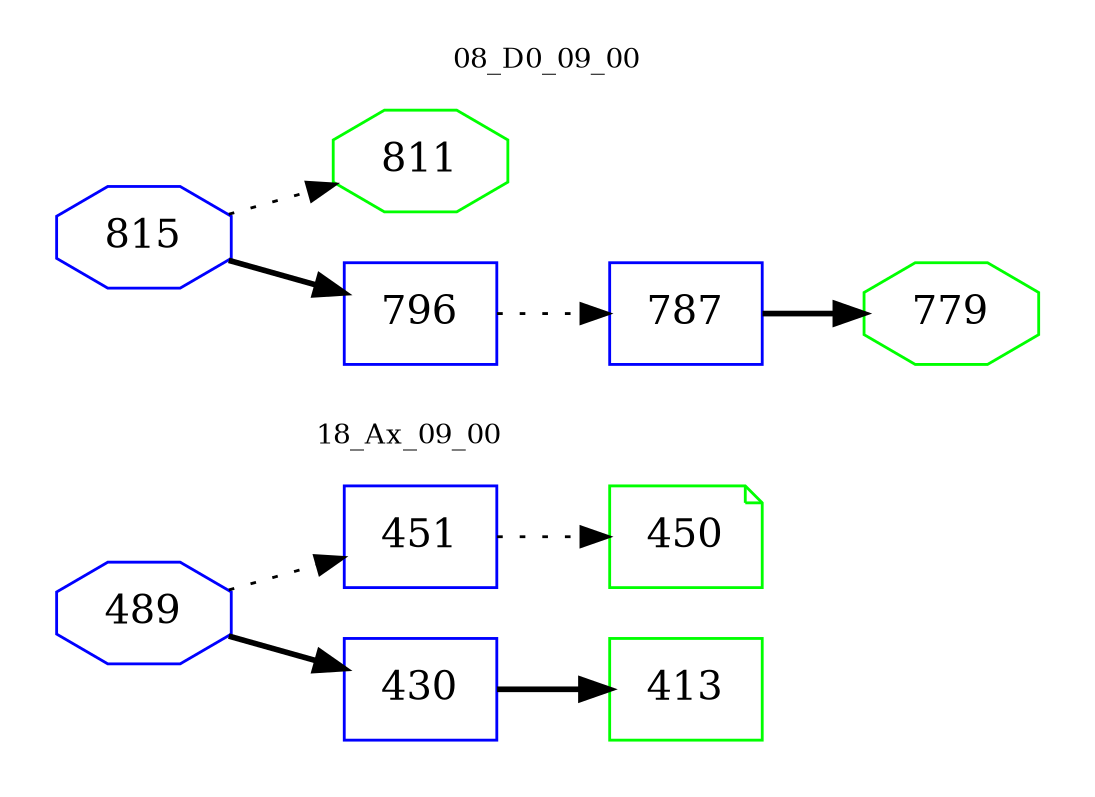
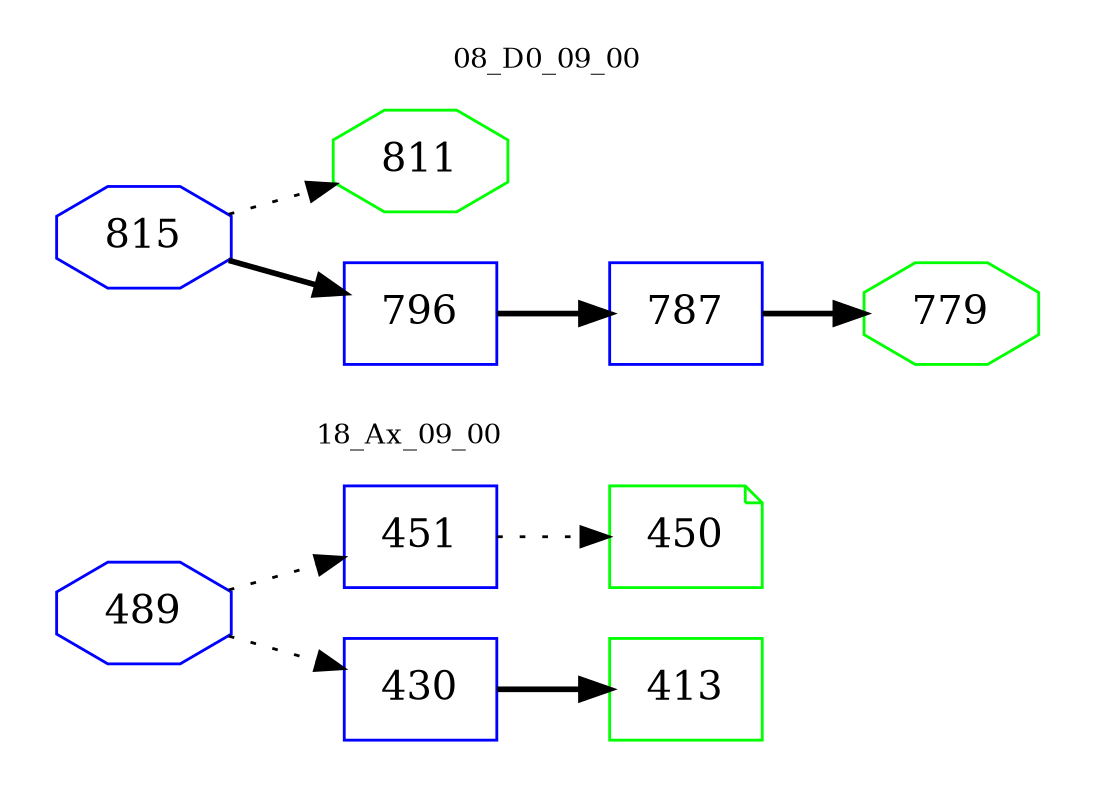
edge "796" -> "787": style dotted -> bold
edge "489" -> "430": style bold -> dotted
